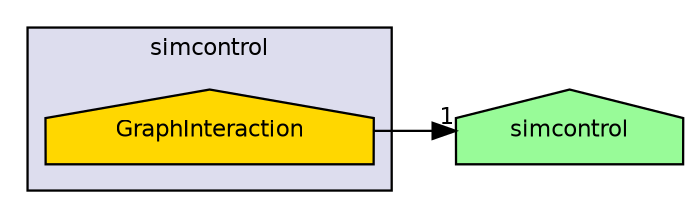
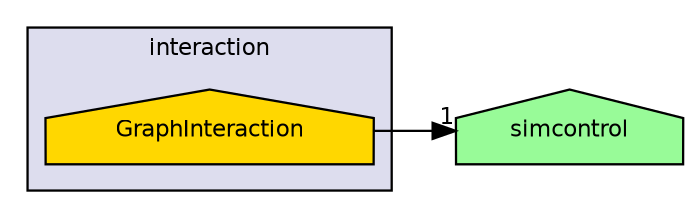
cluster "simcontrol": label "simcontrol" -> "interaction"
